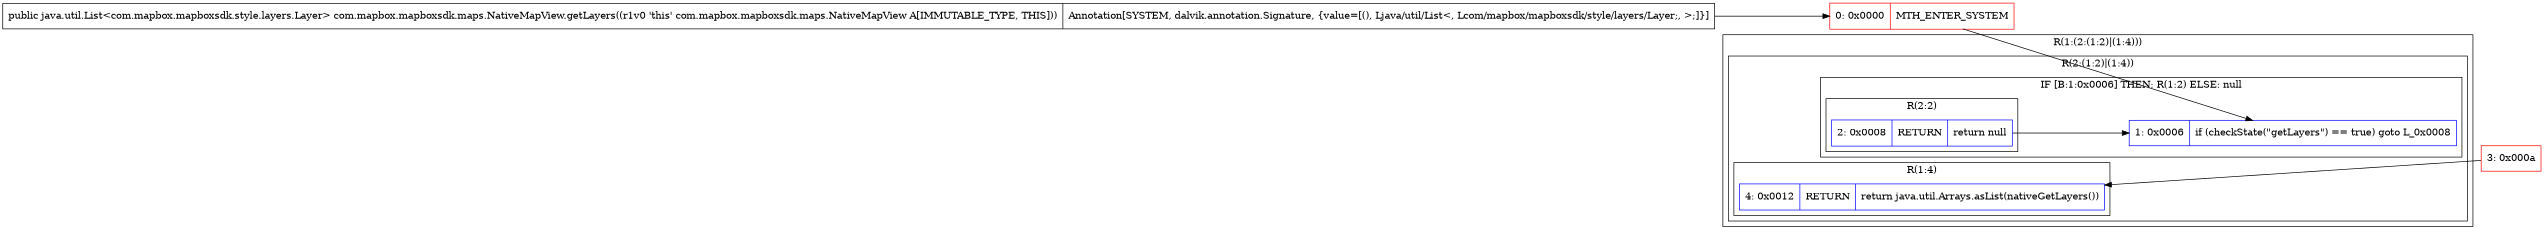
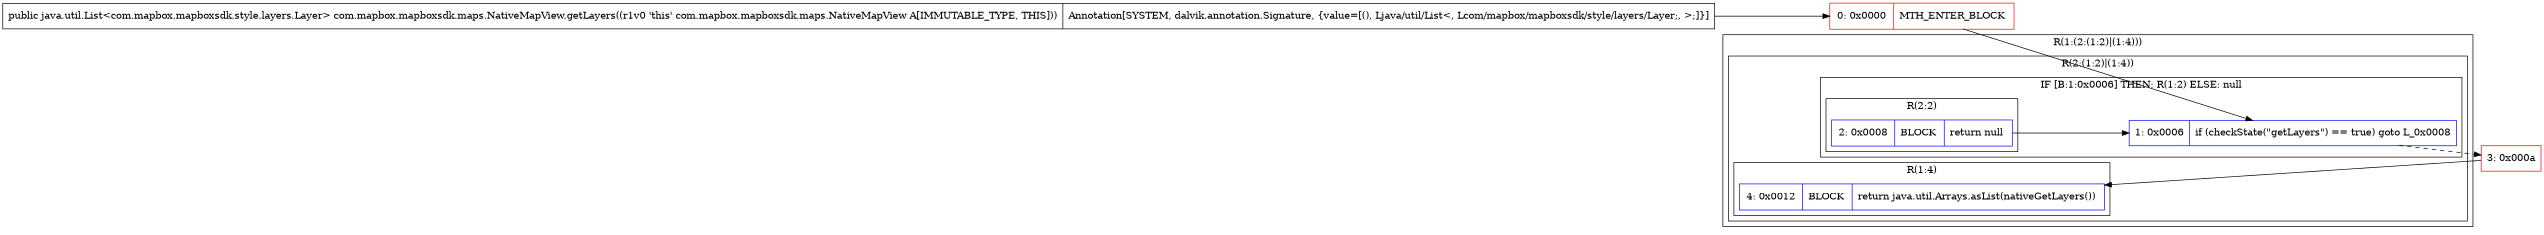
node "0: 0x0000": text "MTH_ENTER_SYSTEM" -> "MTH_ENTER_BLOCK"
node "2: 0x0008": text "RETURN" -> "BLOCK"
edge "1: 0x0006" -> "3: 0x000a": added
node "4: 0x0012": text "RETURN" -> "BLOCK"
